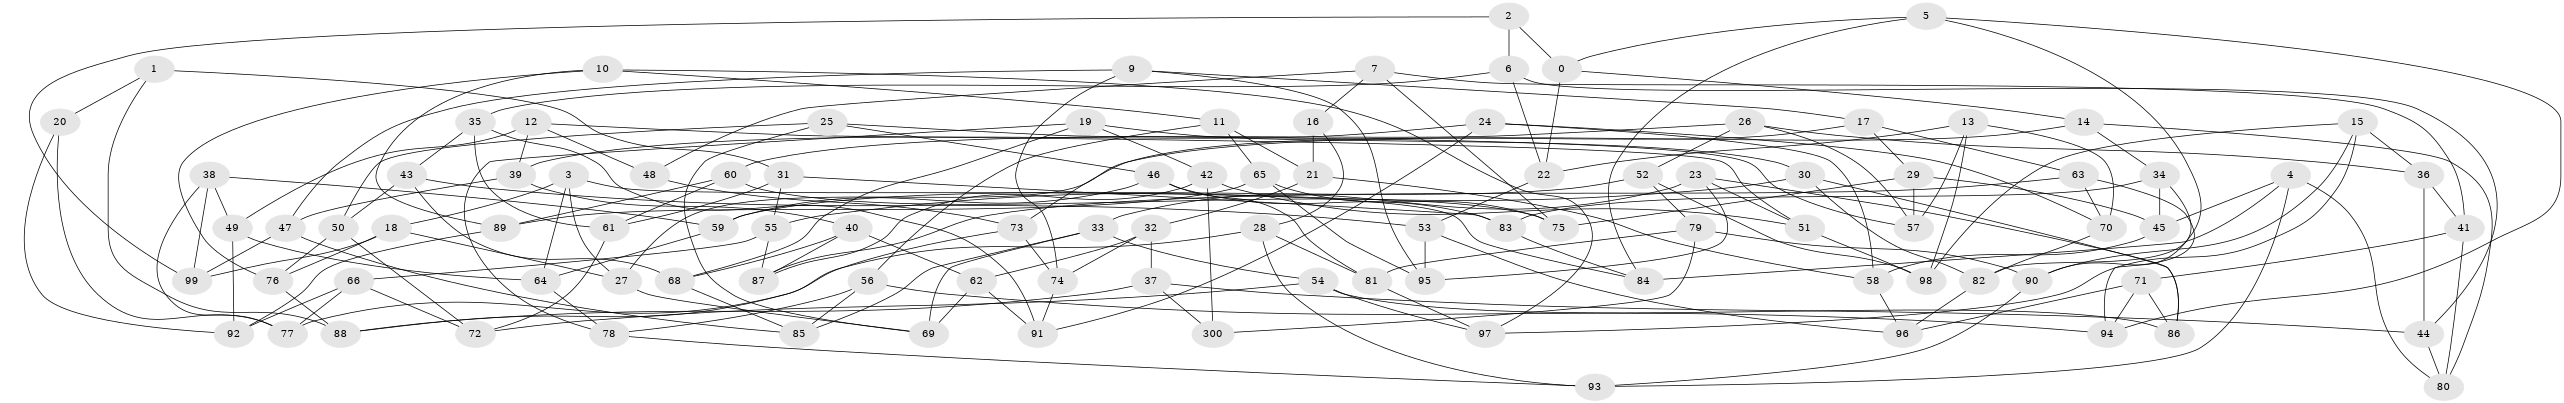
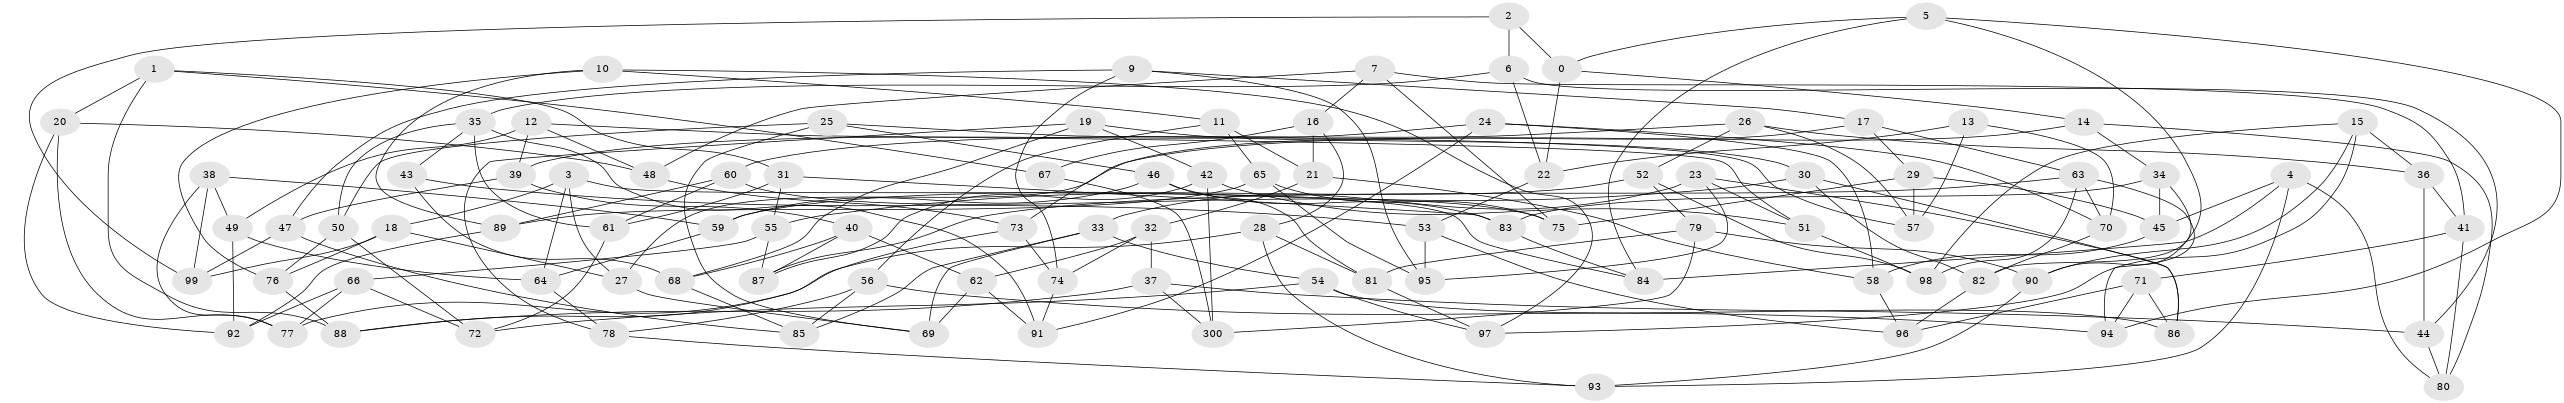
edge "20" -- "48": added
node "67": added
edge "13" -- "98": now "63" -- "98"
edge "43" -- "50": now "35" -- "50"
